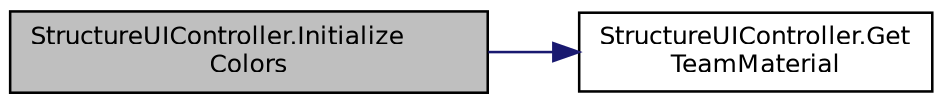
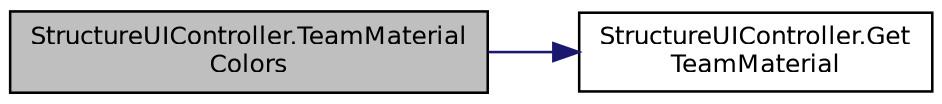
node "StructureUIController.Initialize Colors": label "StructureUIController.Initialize Colors" -> "StructureUIController.TeamMaterial Colors"
